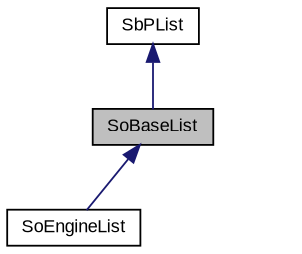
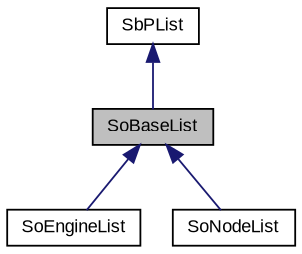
node "SoNodeList": added
